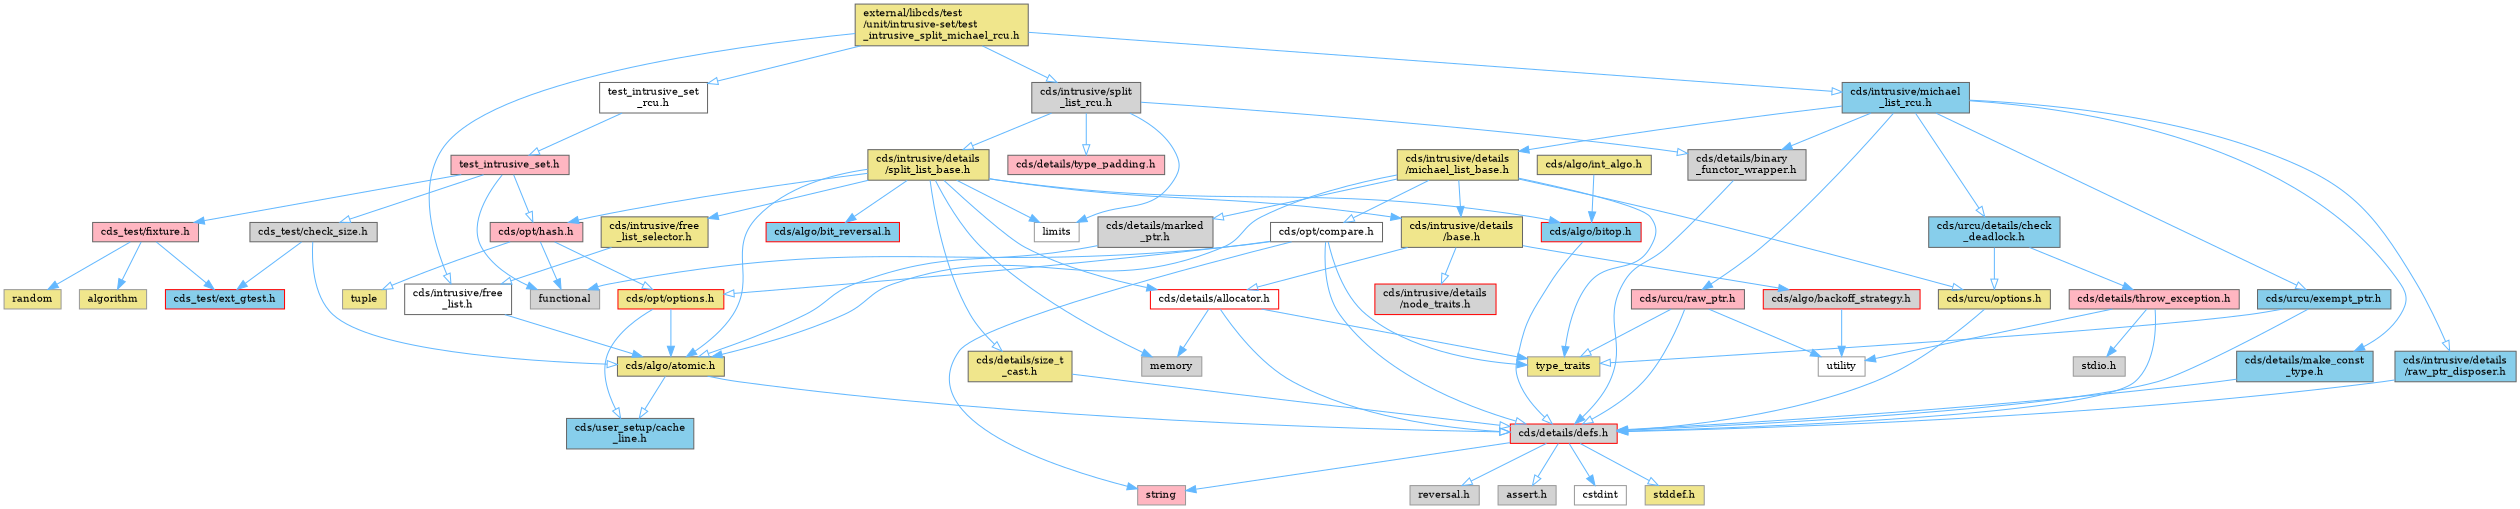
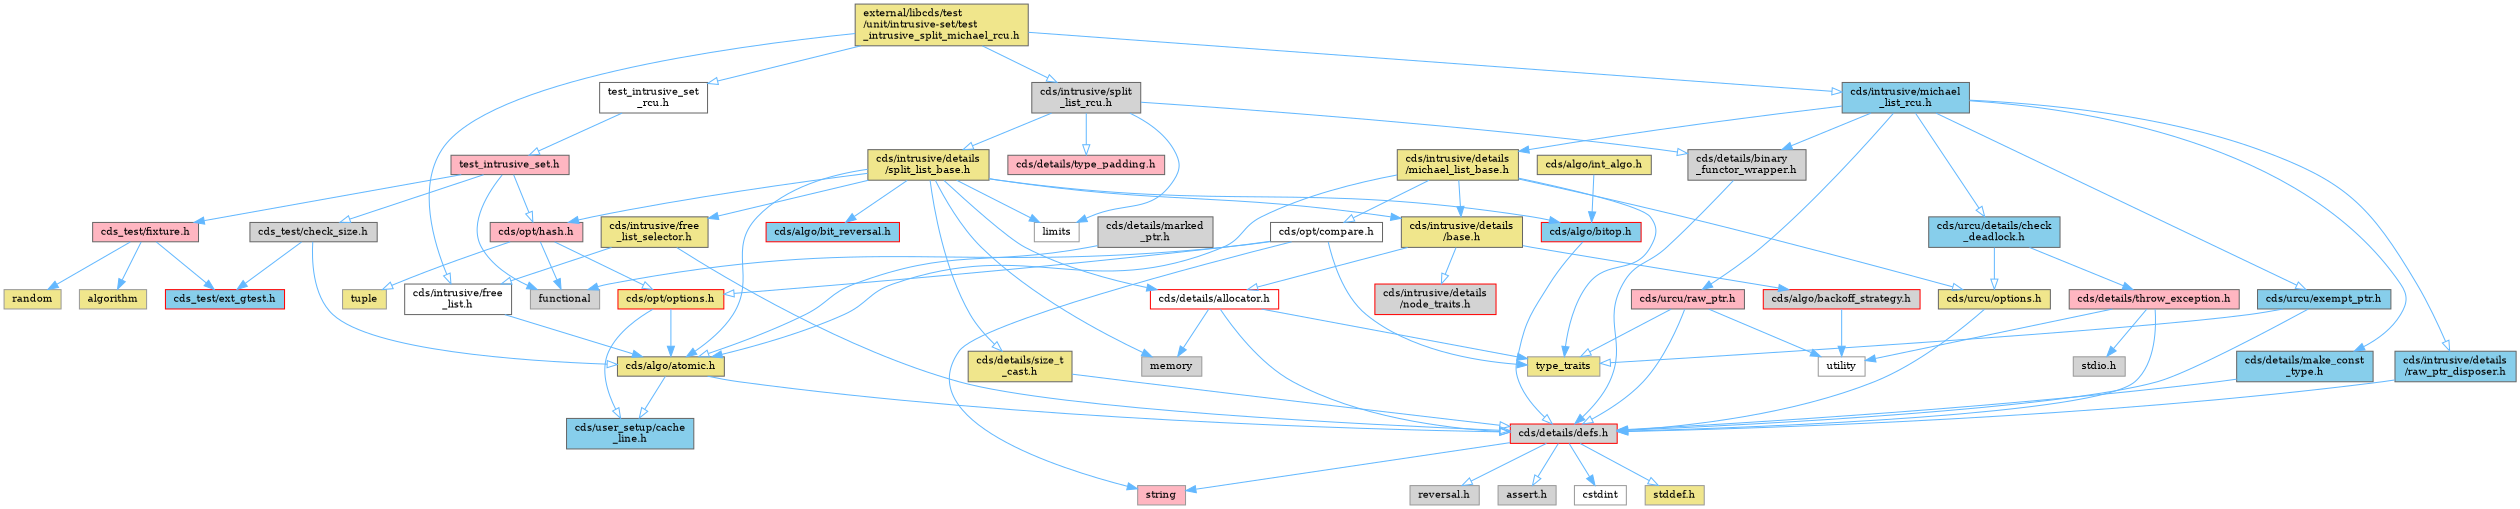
edge "cds/intrusive/details /michael_list_base.h" -> "cds/details/marked _ptr.h": removed
edge "cds/opt/compare.h" -> "cds/details/defs.h": now "cds/intrusive/free _list_selector.h" -> "cds/details/defs.h"
